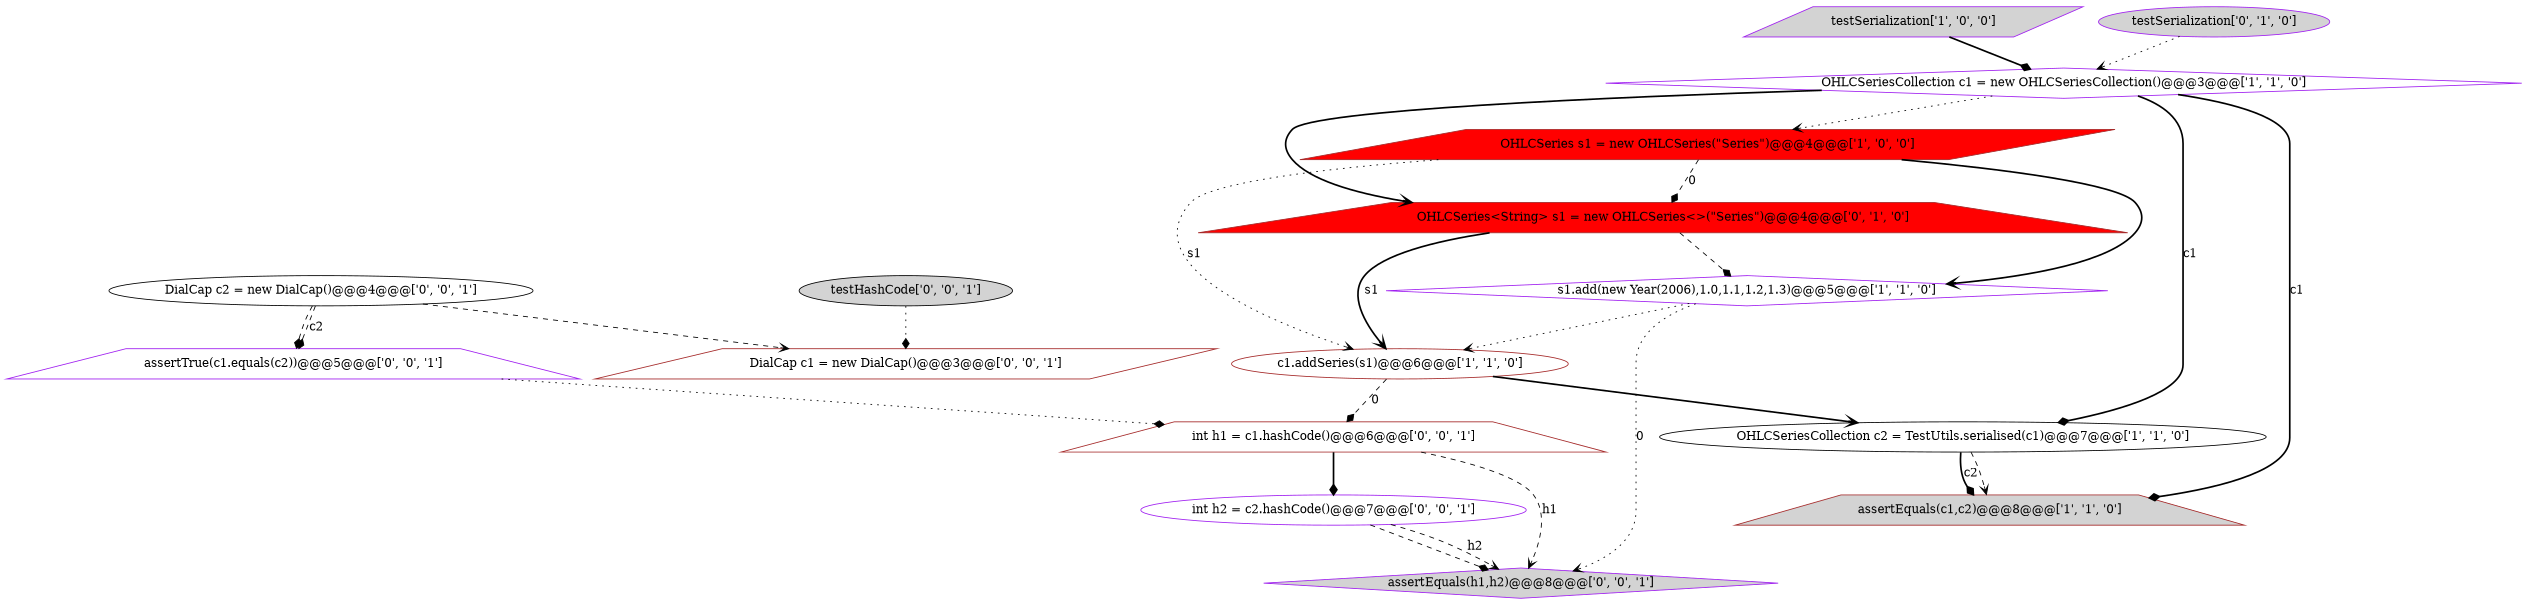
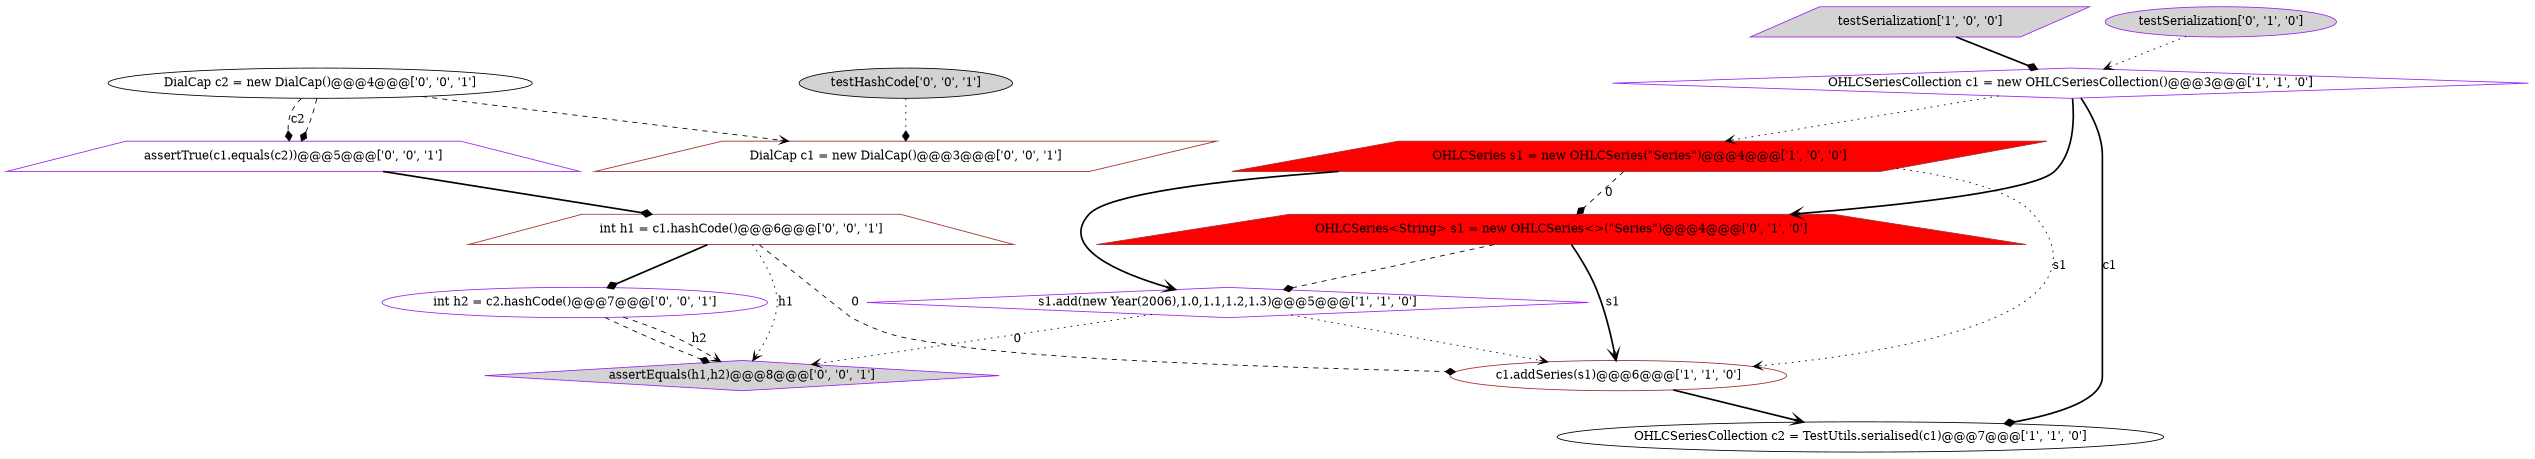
edge "c1.addSeries(s1)@@@6@@@['1', '1', '0']" -> "int h1 = c1.hashCode()@@@6@@@['0', '0', '1']": reversed
edge "assertTrue(c1.equals(c2))@@@5@@@['0', '0', '1']" -> "int h1 = c1.hashCode()@@@6@@@['0', '0', '1']": style dotted -> bold
edge "int h1 = c1.hashCode()@@@6@@@['0', '0', '1']" -> "assertEquals(h1,h2)@@@8@@@['0', '0', '1']": style dashed -> dotted
node "assertEquals(c1,c2)@@@8@@@['1', '1', '0']": removed
